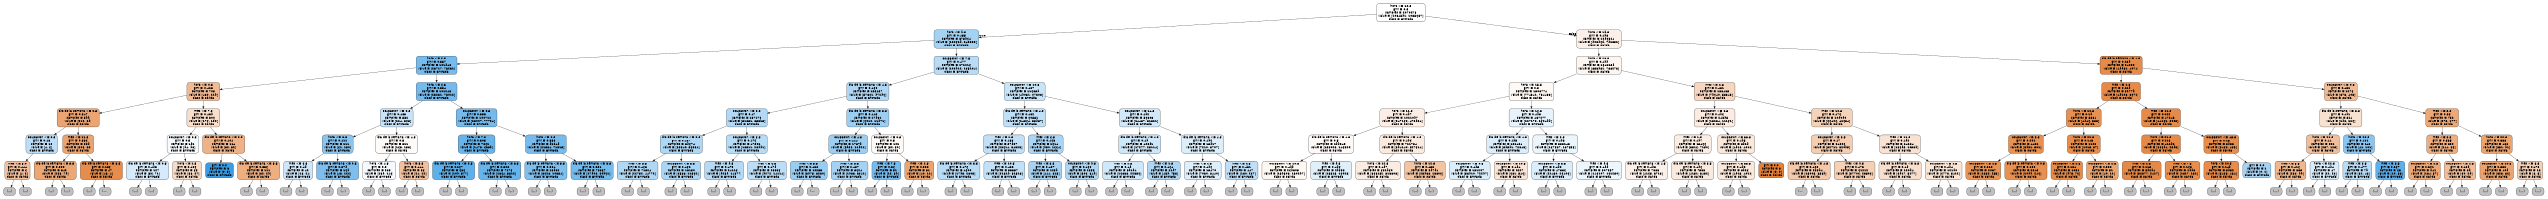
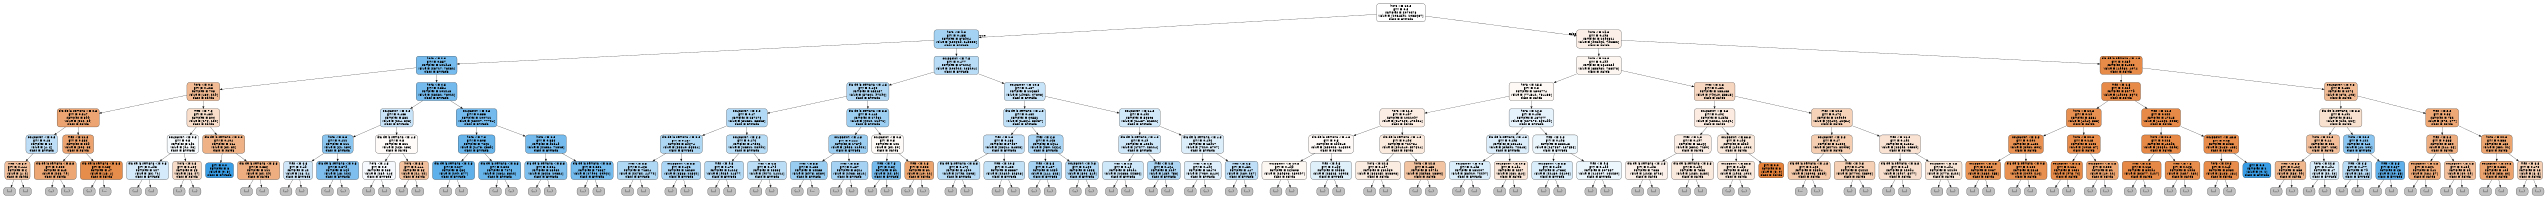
node "gini = 0.0 samples = 1 value = [0, 1] class = Entrada": fillcolor #a5d2f3 -> #399de5
